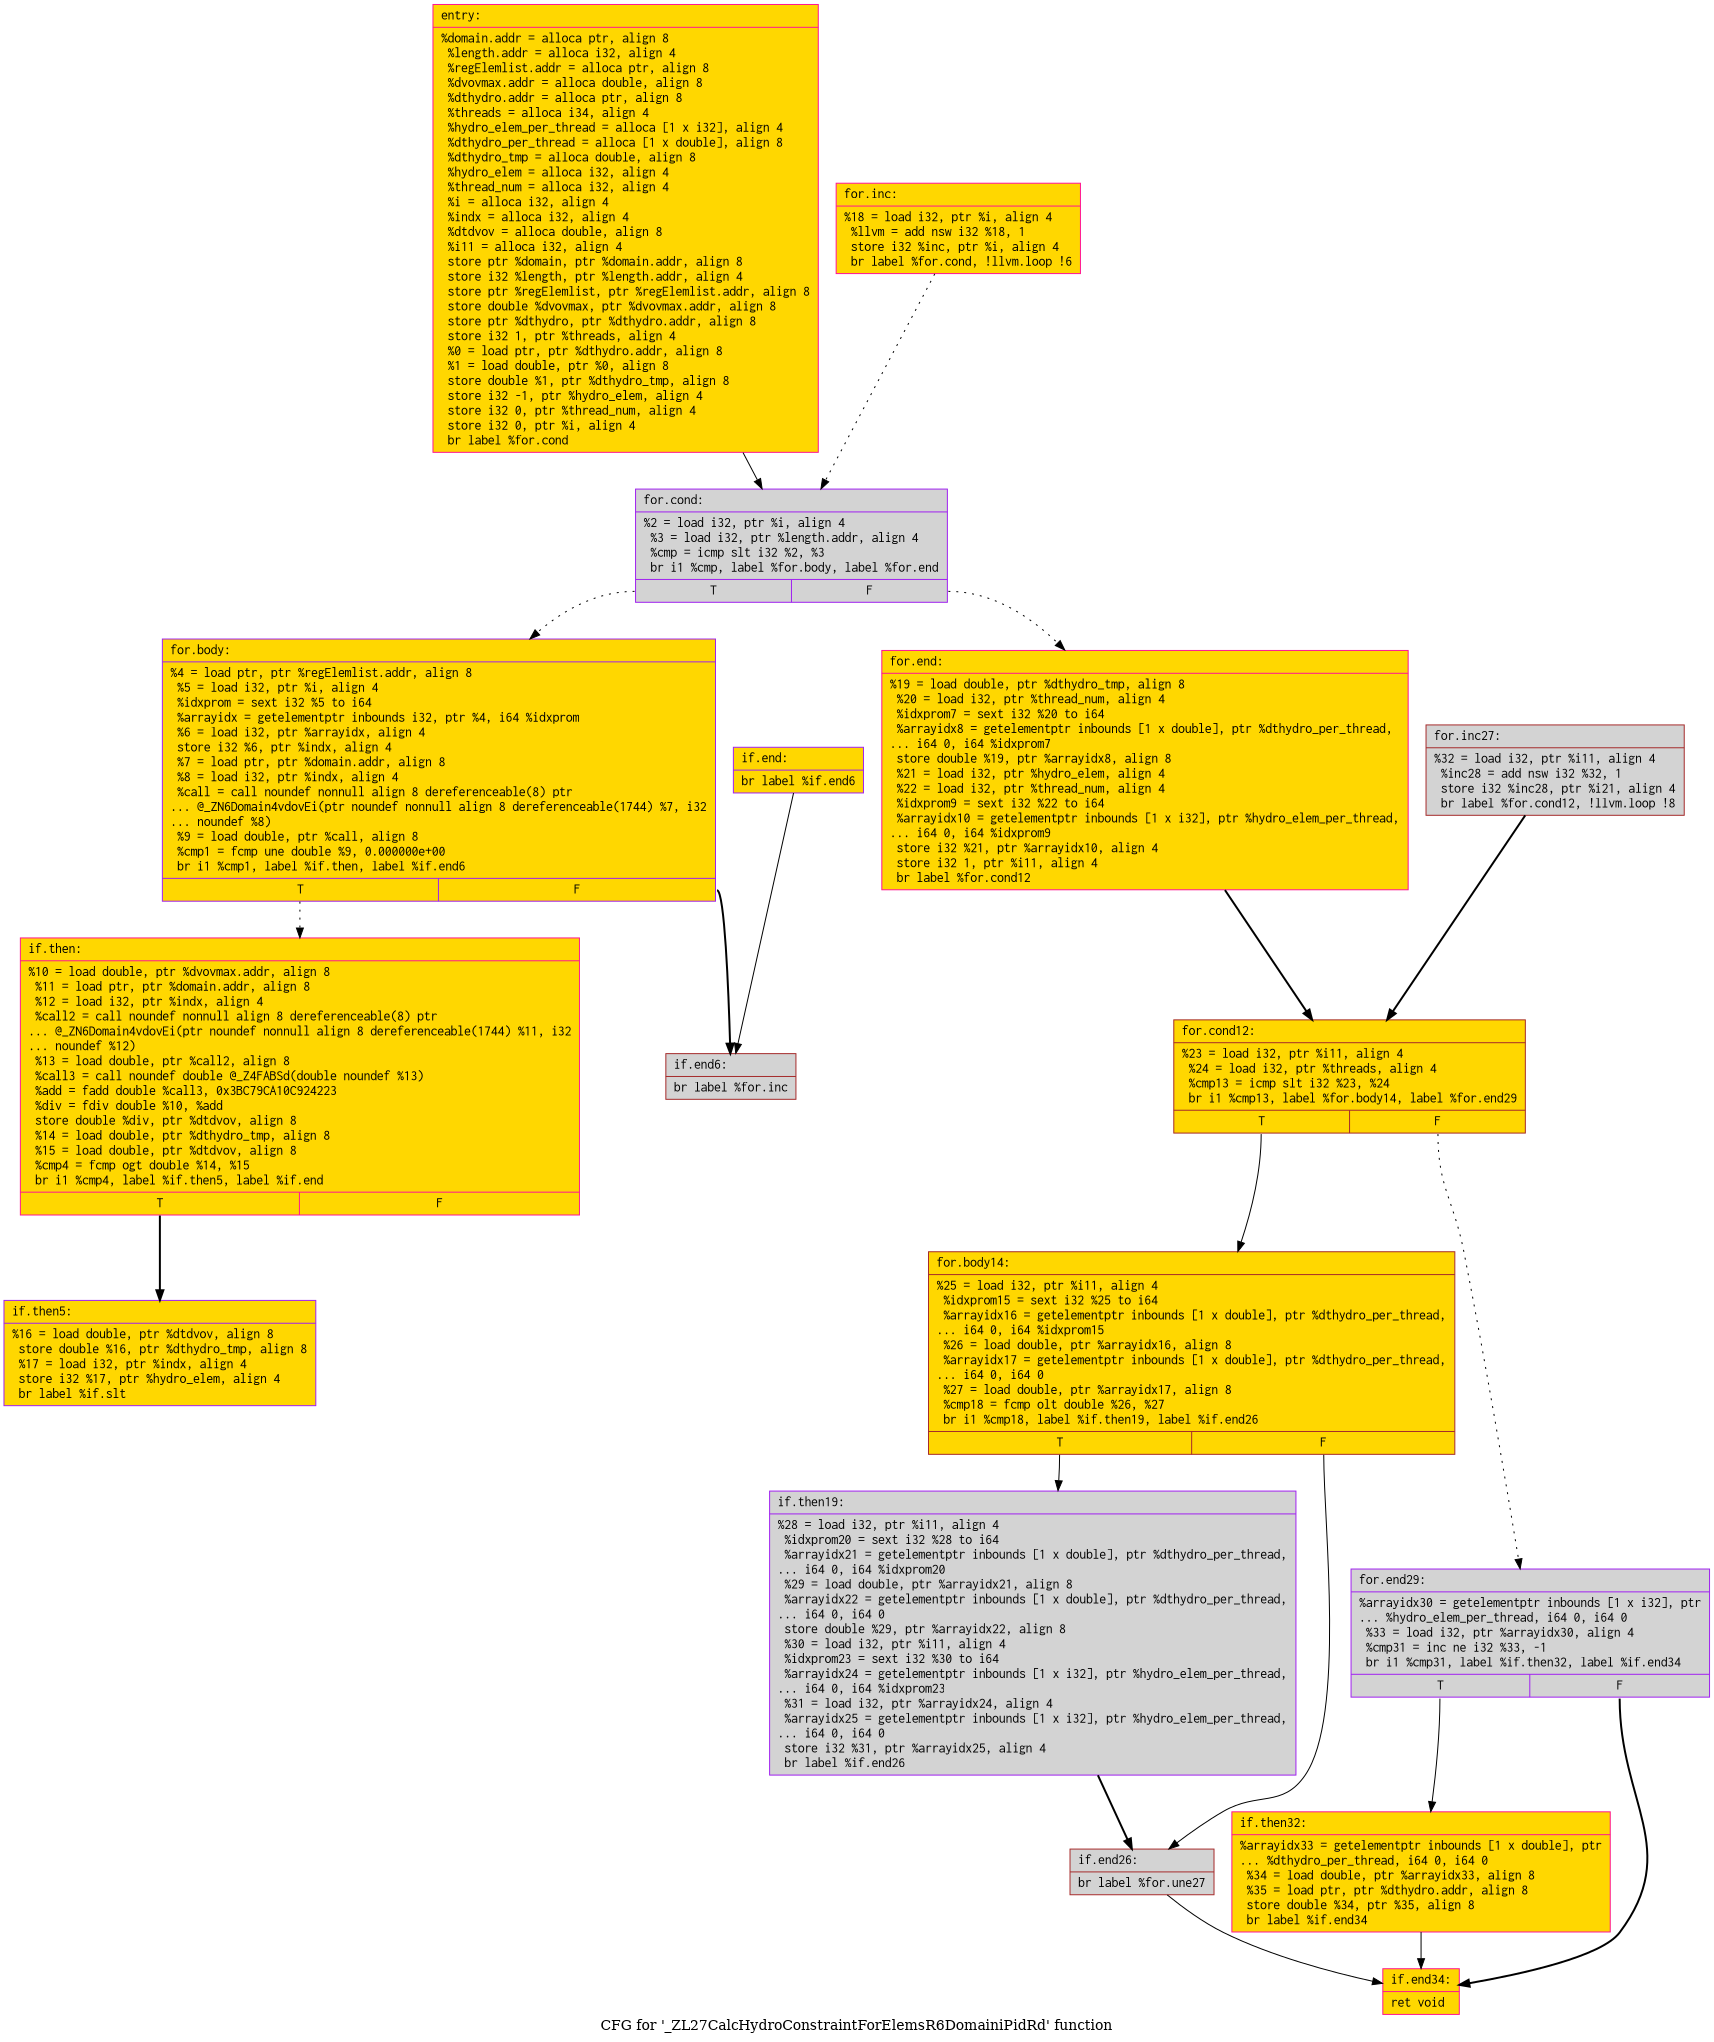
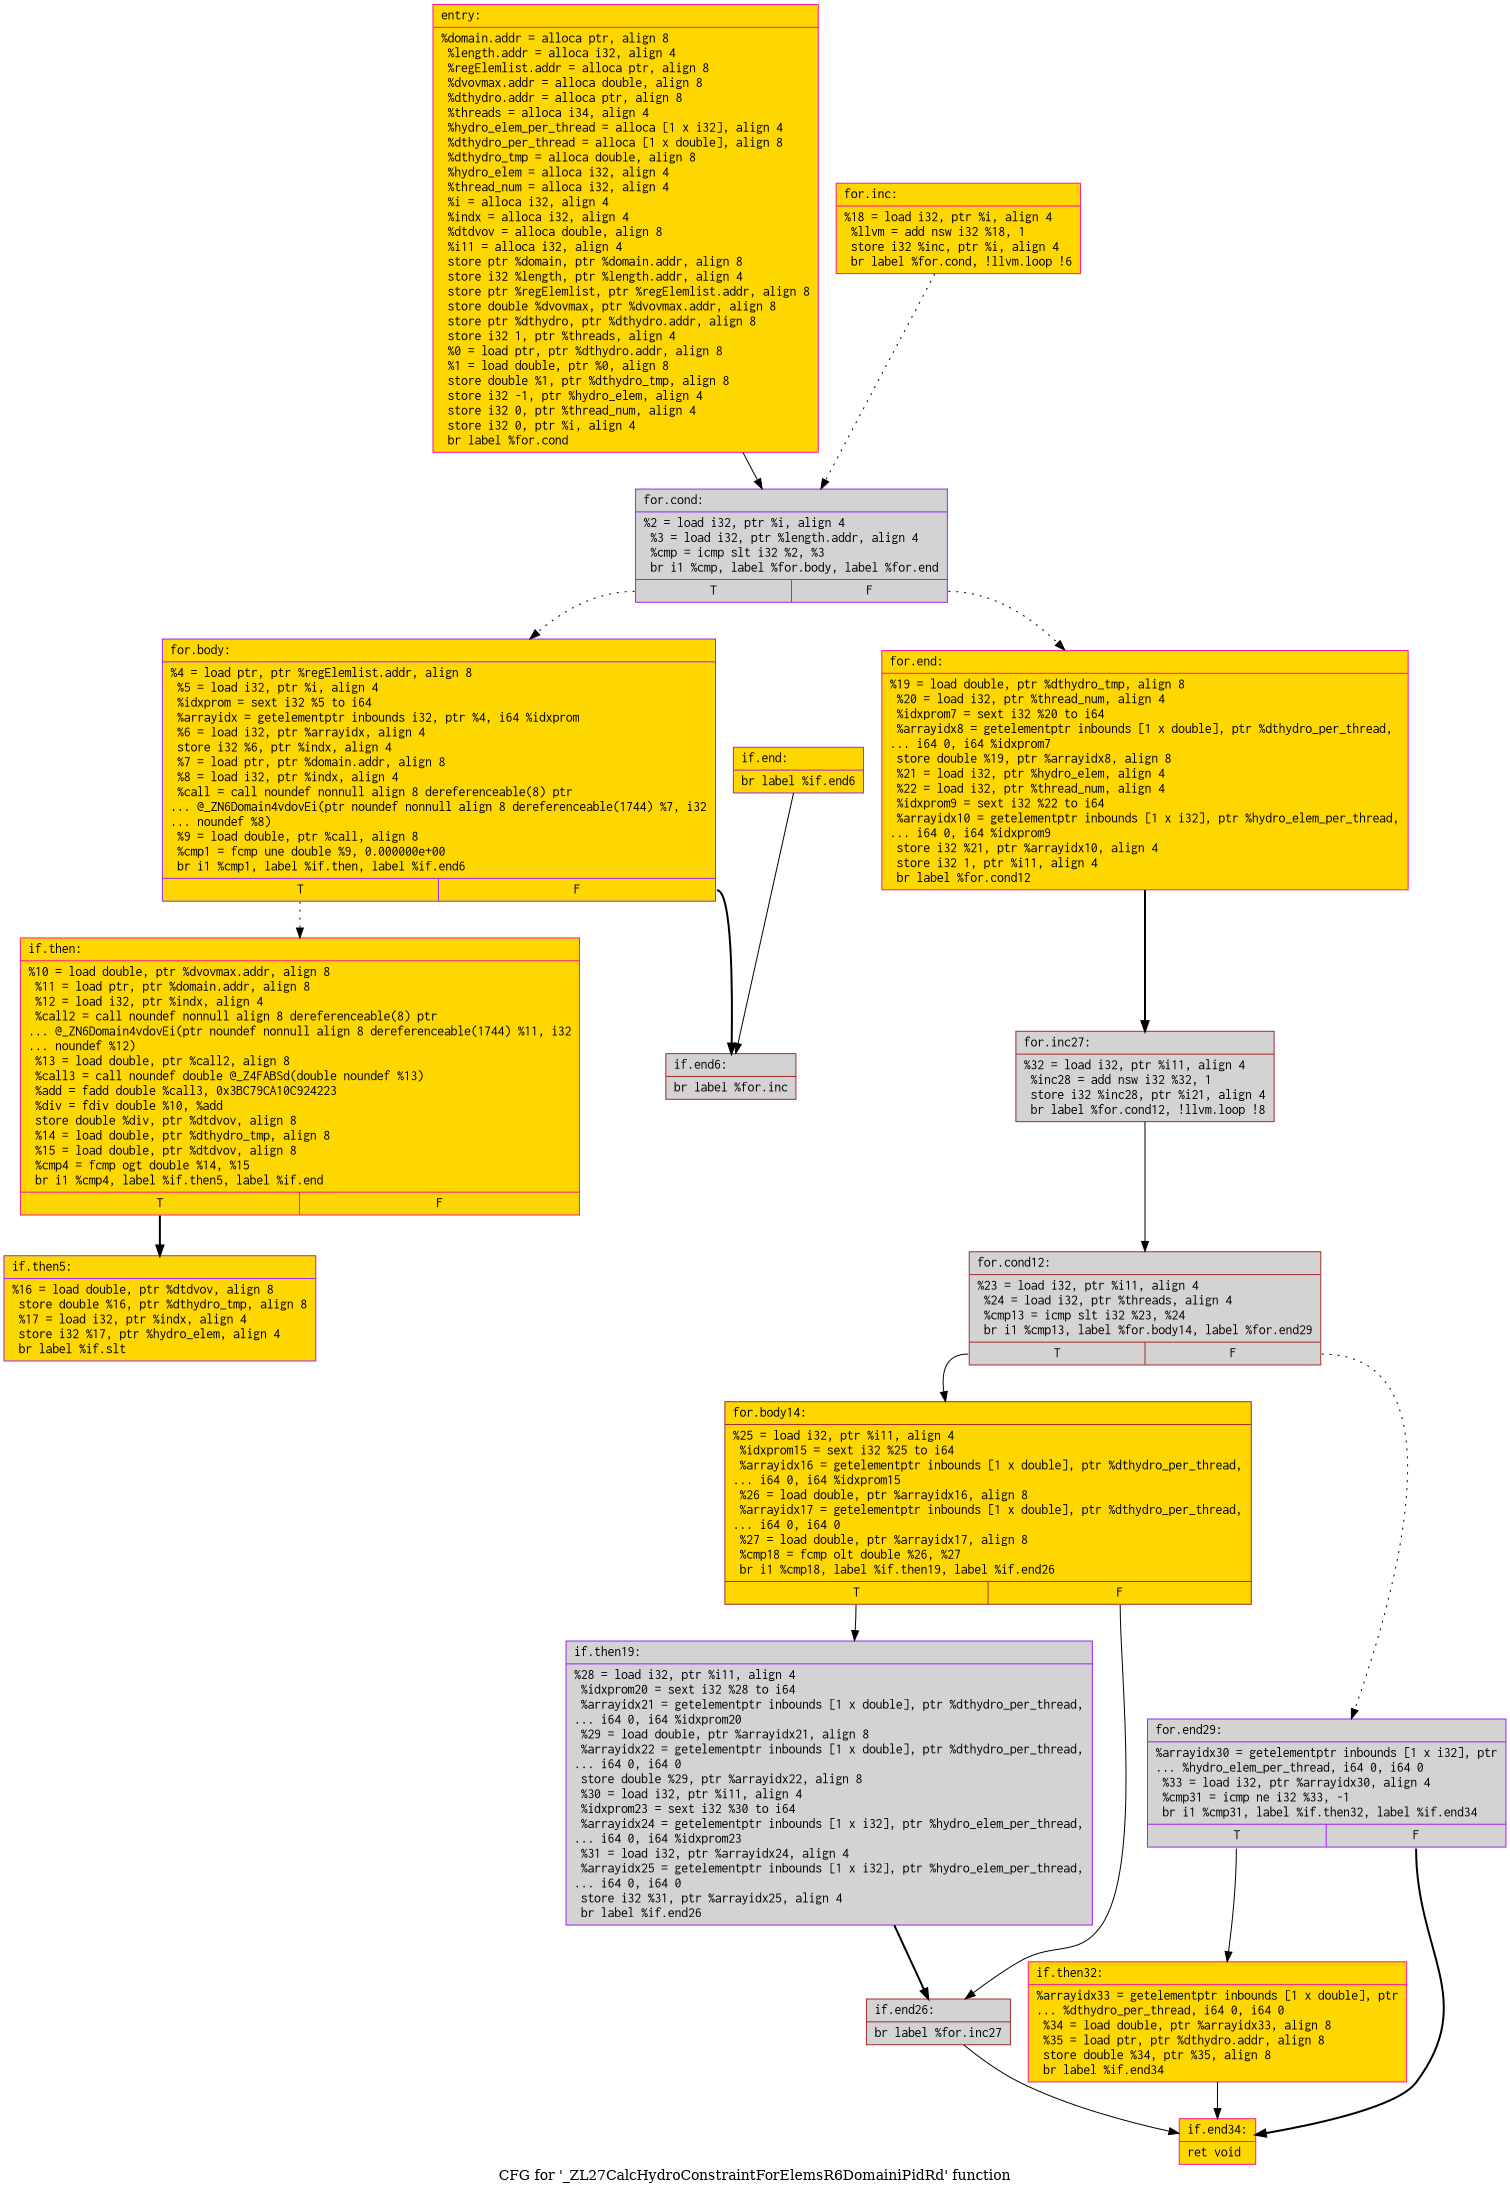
edge "for.inc27:" -> "for.cond12:": style bold -> solid
edge "for.end:" -> "for.cond12:": now "for.end:" -> "for.inc27:"
node "for.cond12:": fillcolor gold -> lightgrey
node "for.end29:": text "%cmp31 = inc ne i32 %33, -1" -> "%cmp31 = icmp ne i32 %33, -1"
node "if.end26:": text "br label %for.une27" -> "br label %for.inc27"
